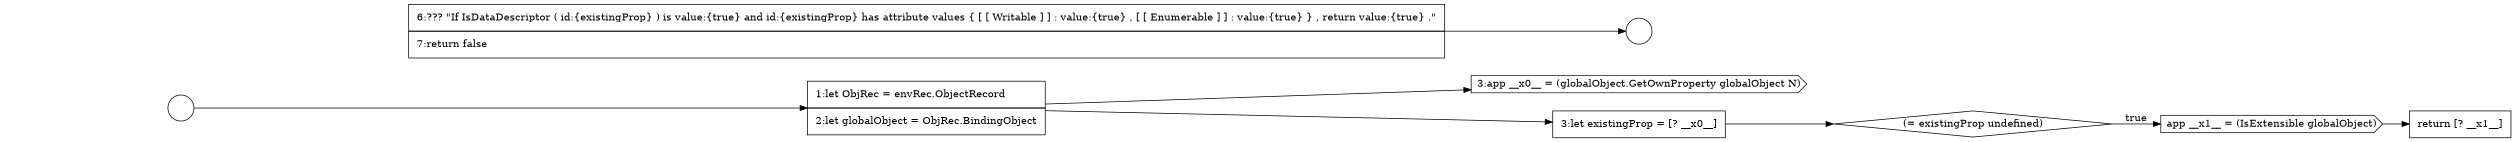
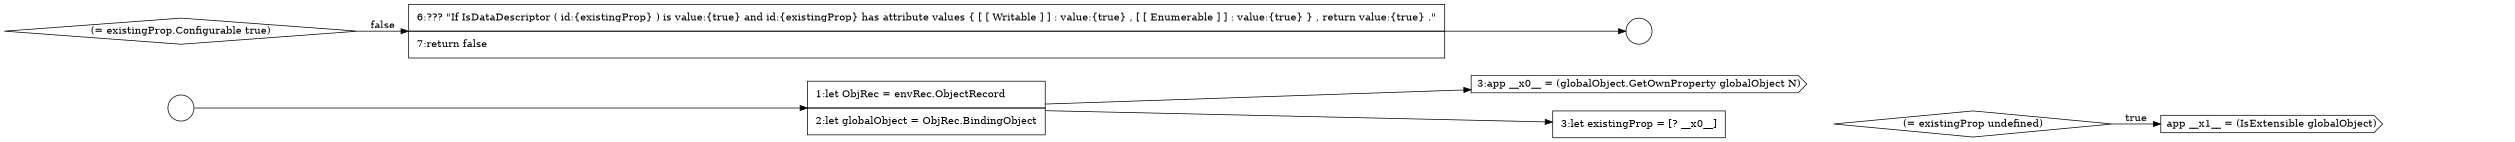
node "(= existingProp.Configurable true)": added
edge "3:let existingProp = [? __x0__]" -> "(= existingProp undefined)": removed
node "return [? __x1__]": removed
